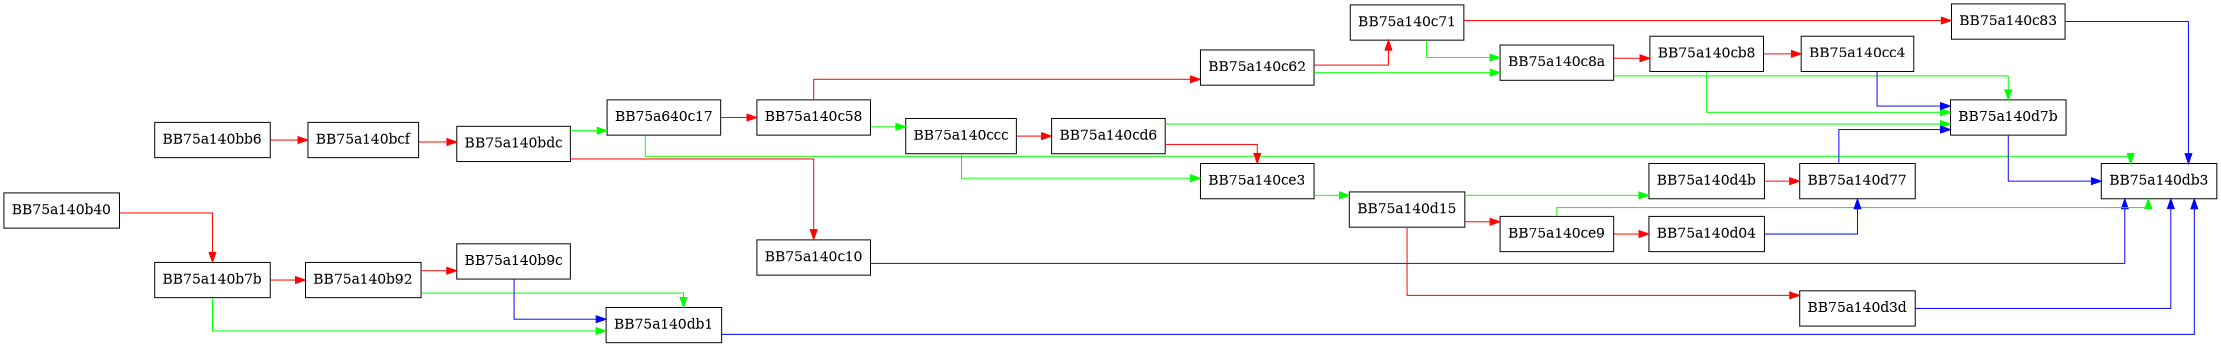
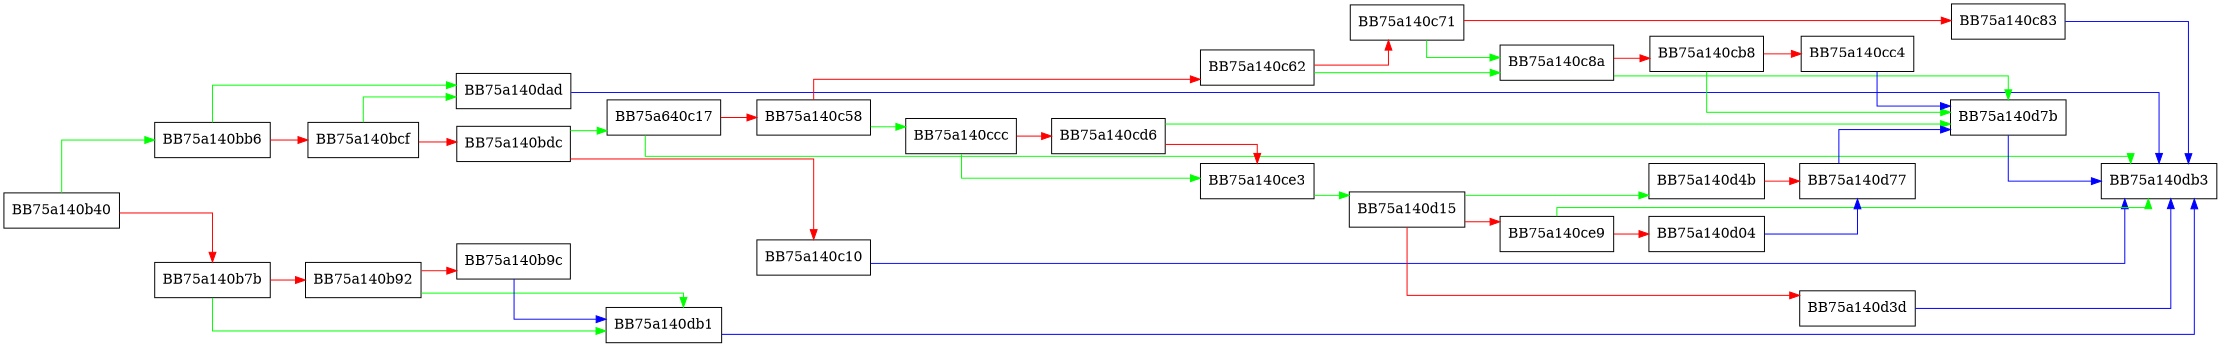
node "BB75a140dad": added
edge "BB75a140b40" -> "BB75a140bb6": added
